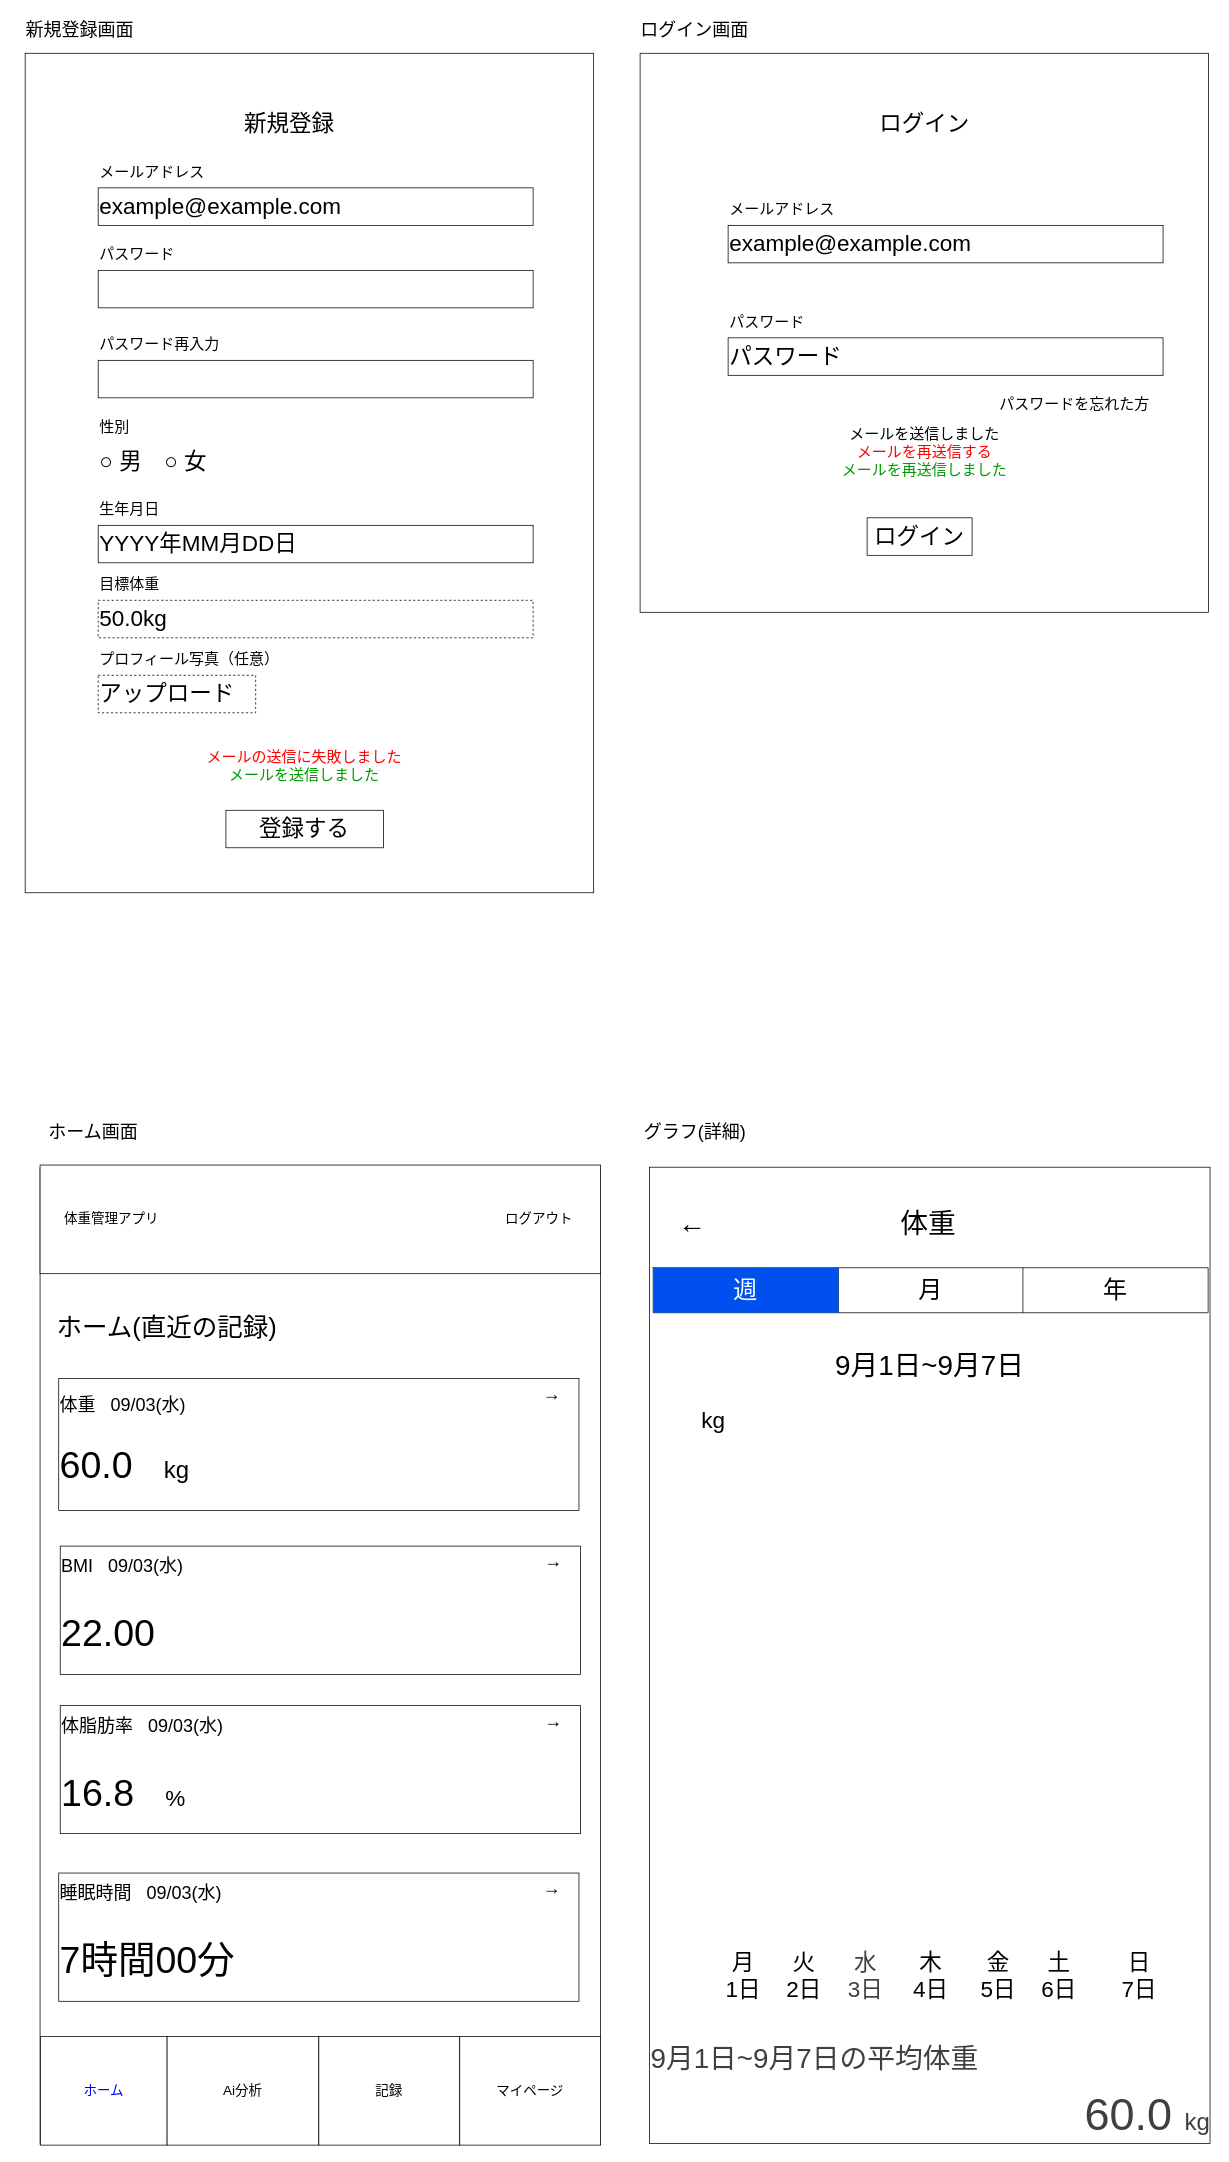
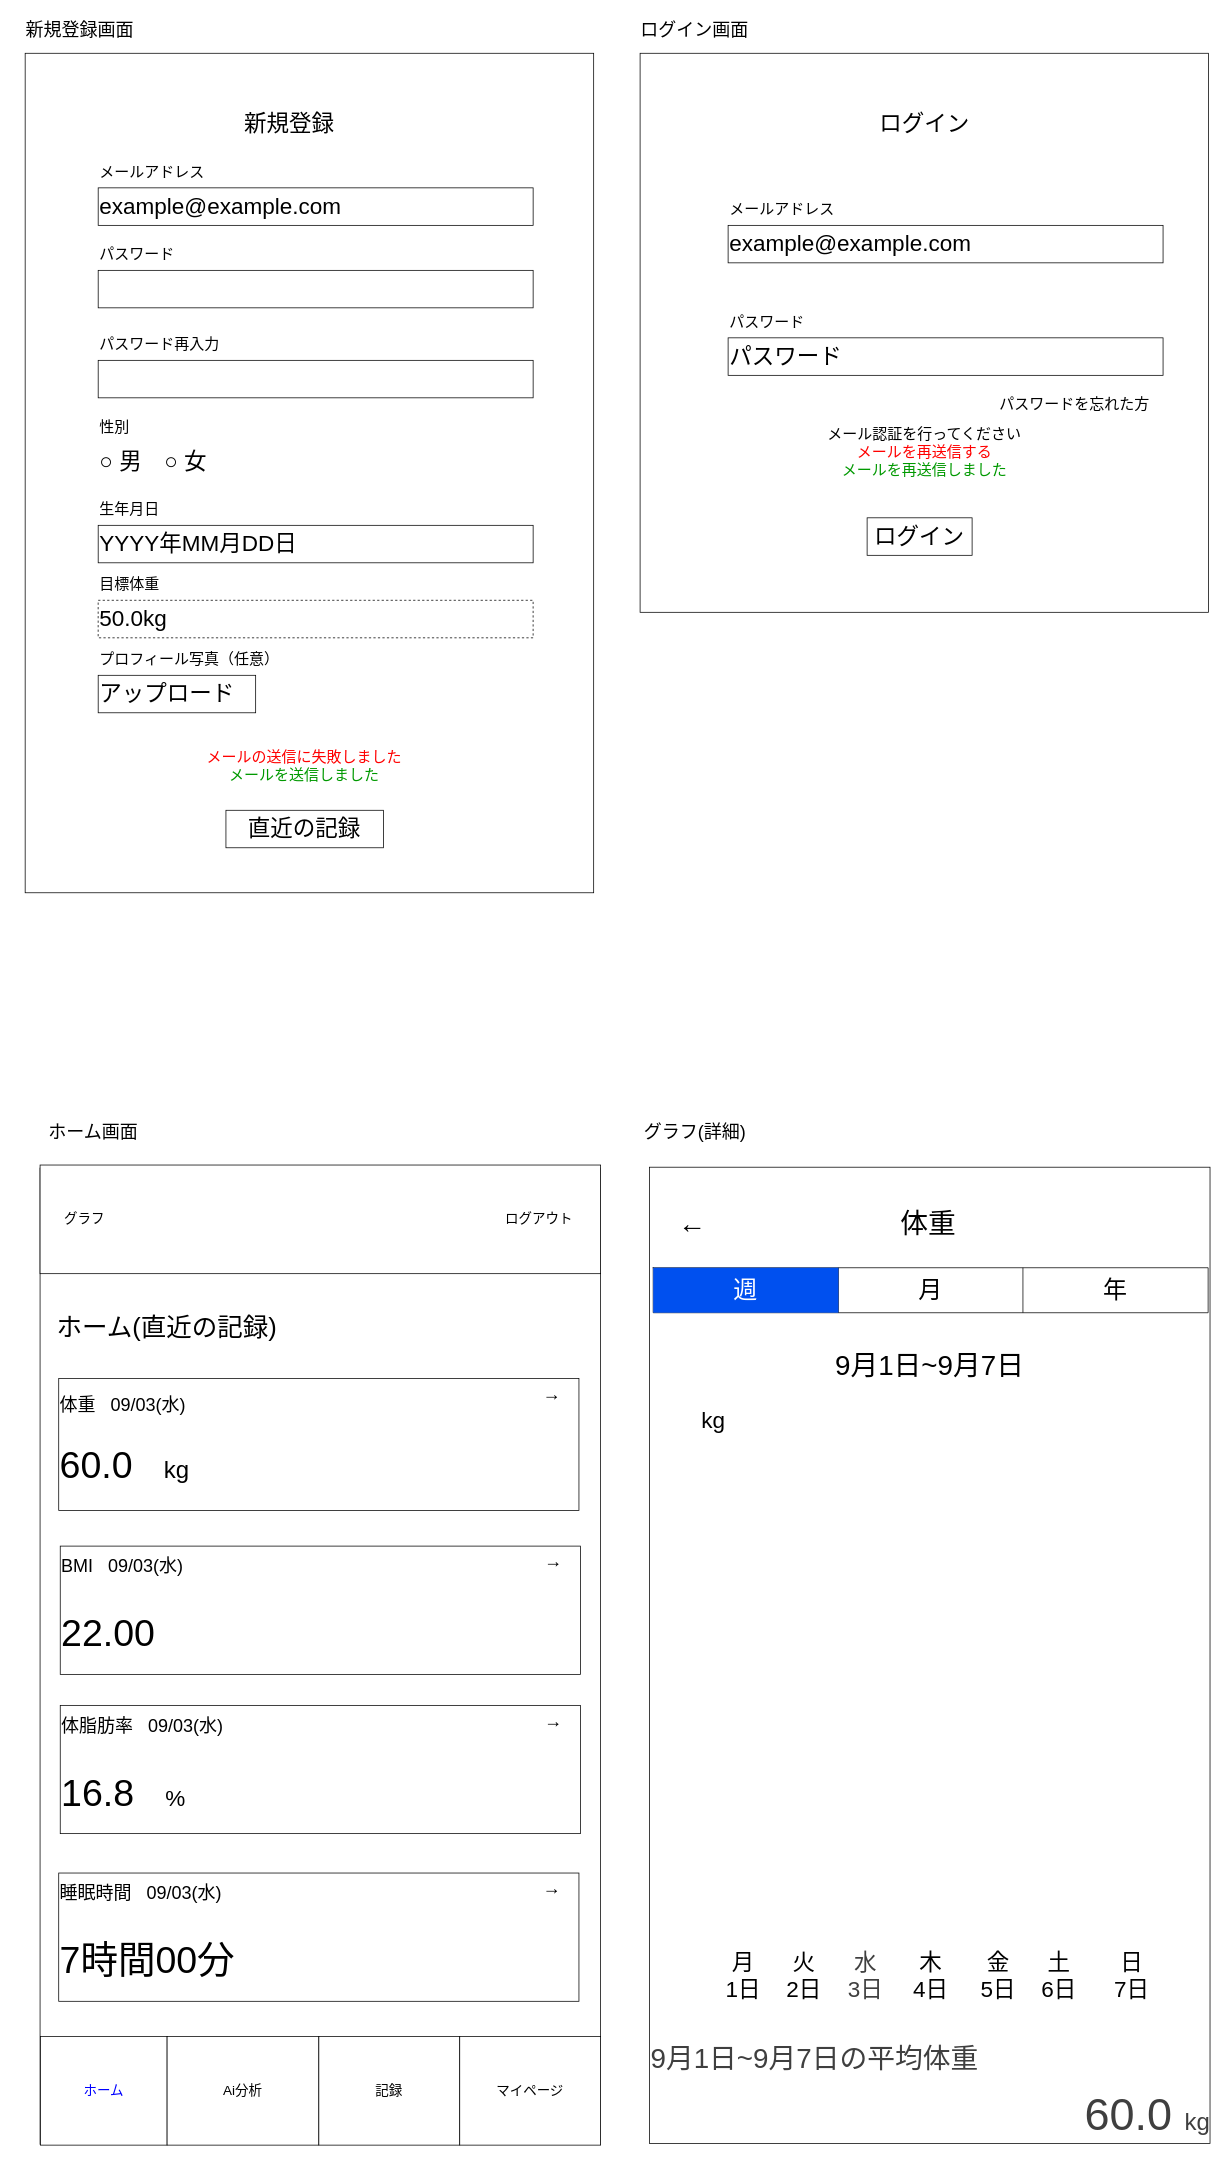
node "メールを送信しました メールを再送信する メールを再送信しました": label "メールを送信しました メールを再送信する メールを再送信しました" -> "メール認証を行ってください メールを再送信する メールを再送信しました"
node "アップロード": style dashed -> solid
node "登録する": label "登録する" -> "直近の記録"
node "体重管理アプリ": label "体重管理アプリ" -> "グラフ"
node "日 7日": moved (1139, 1976) -> (1132, 1976)
